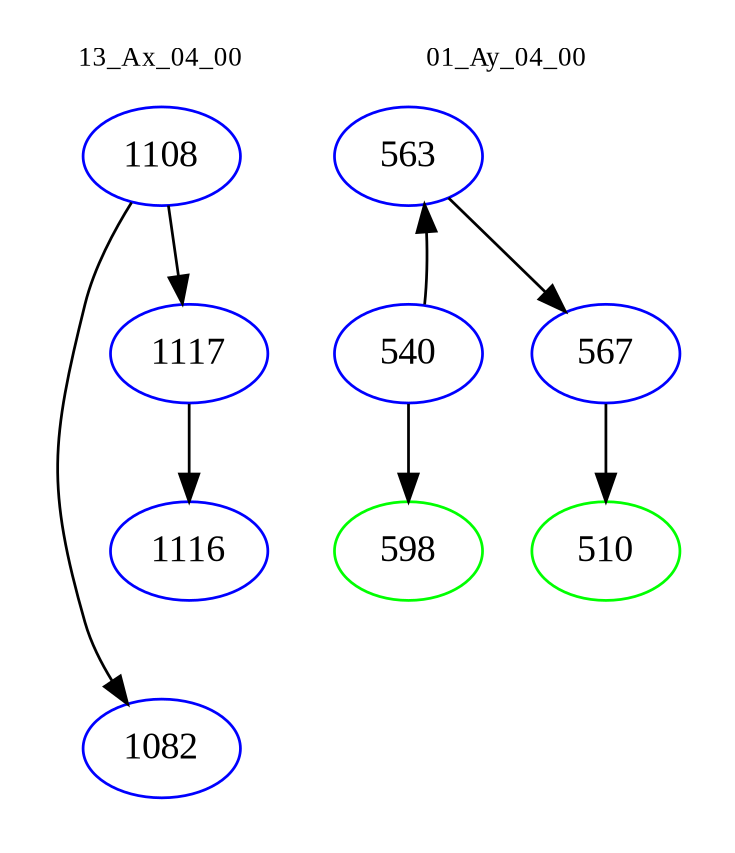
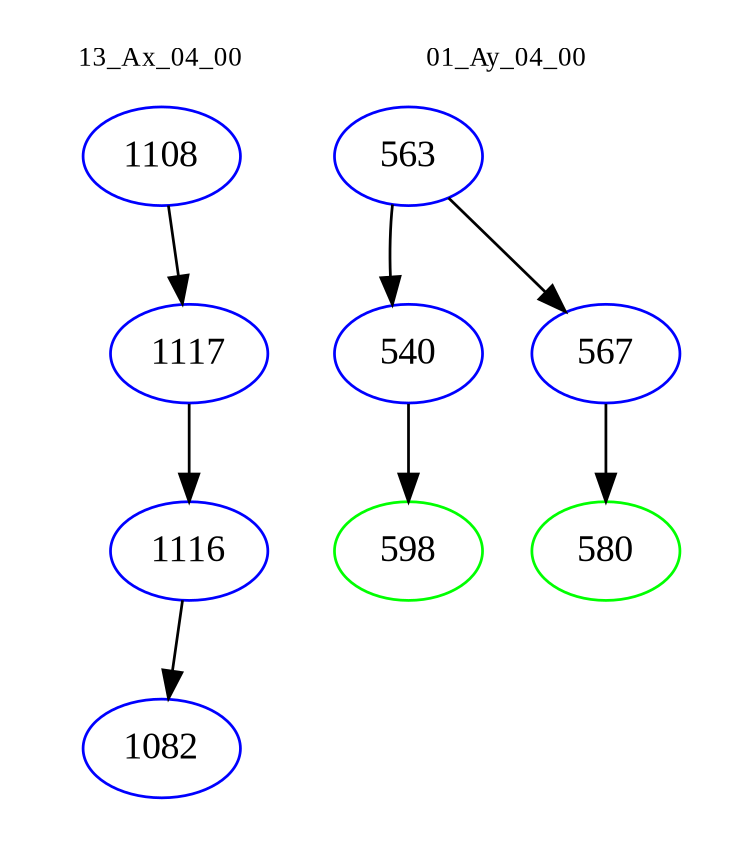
edge "540" -> "563": reversed
edge "1108" -> "1082": now "1116" -> "1082"
node "510": label "510" -> "580"
